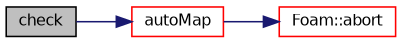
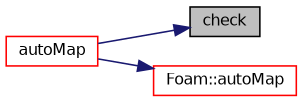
edge "check" -> "autoMap": reversed
node "Foam::abort": label "Foam::abort" -> "Foam::autoMap"
